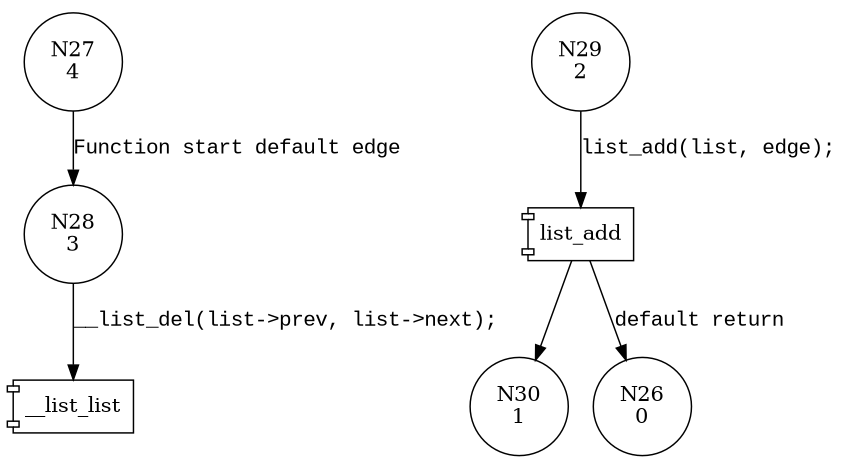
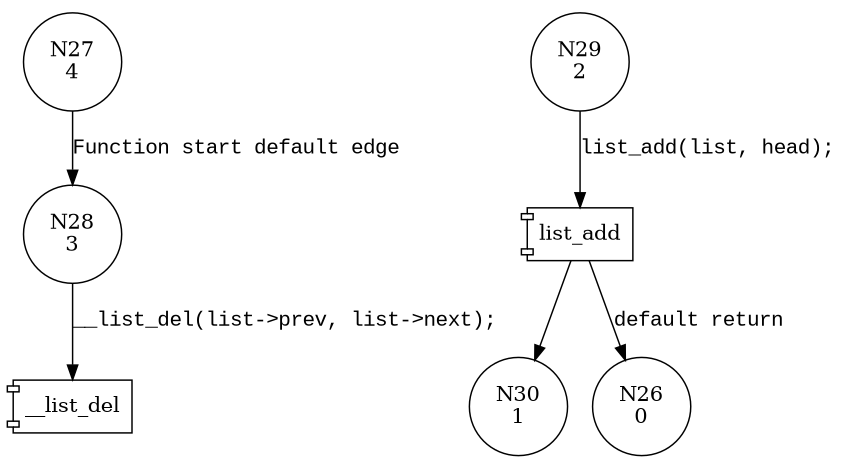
edge "N29 2" -> "list_add": label "list_add(list, edge);" -> "list_add(list, head);"
node "__list_list": label "__list_list" -> "__list_del"
